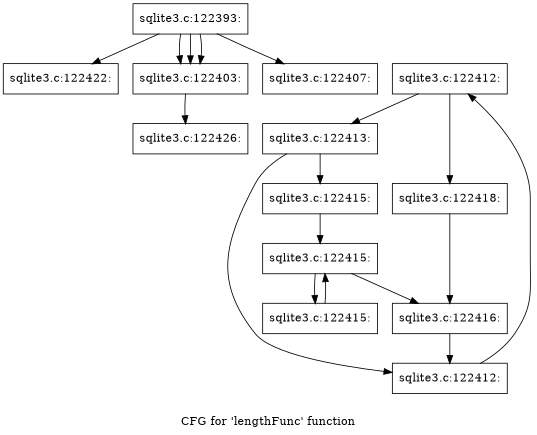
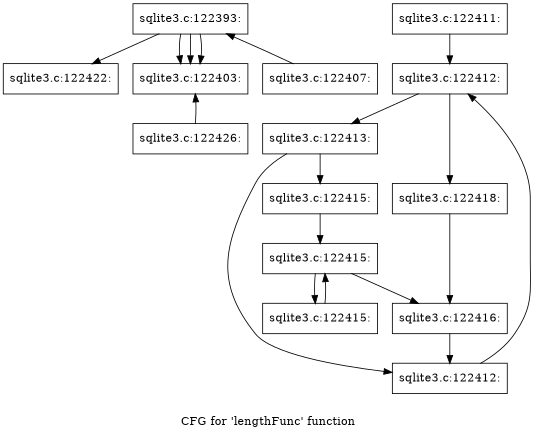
node "sqlite3.c:122411:": added
edge "sqlite3.c:122393:" -> "sqlite3.c:122407:": reversed
edge "sqlite3.c:122403:" -> "sqlite3.c:122426:": reversed
